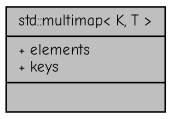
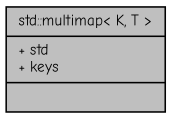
node "std::multimap< K, T >": text "+ elements" -> "+ std"
